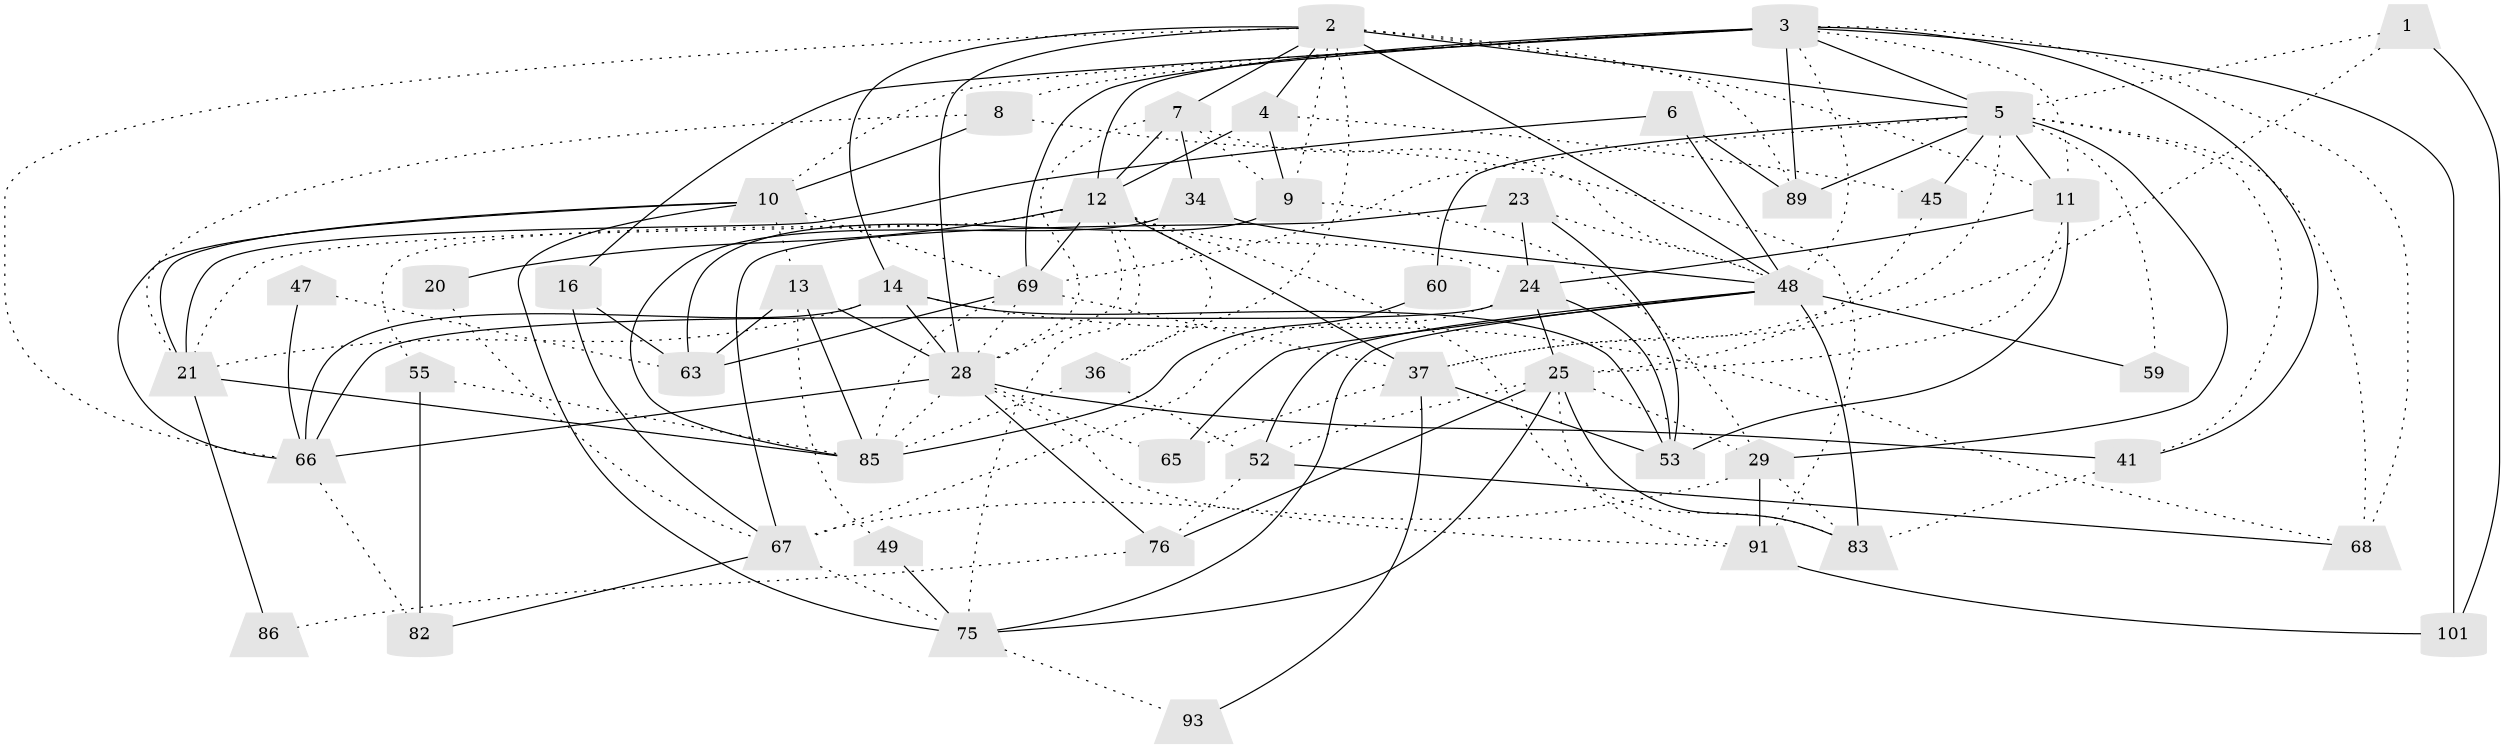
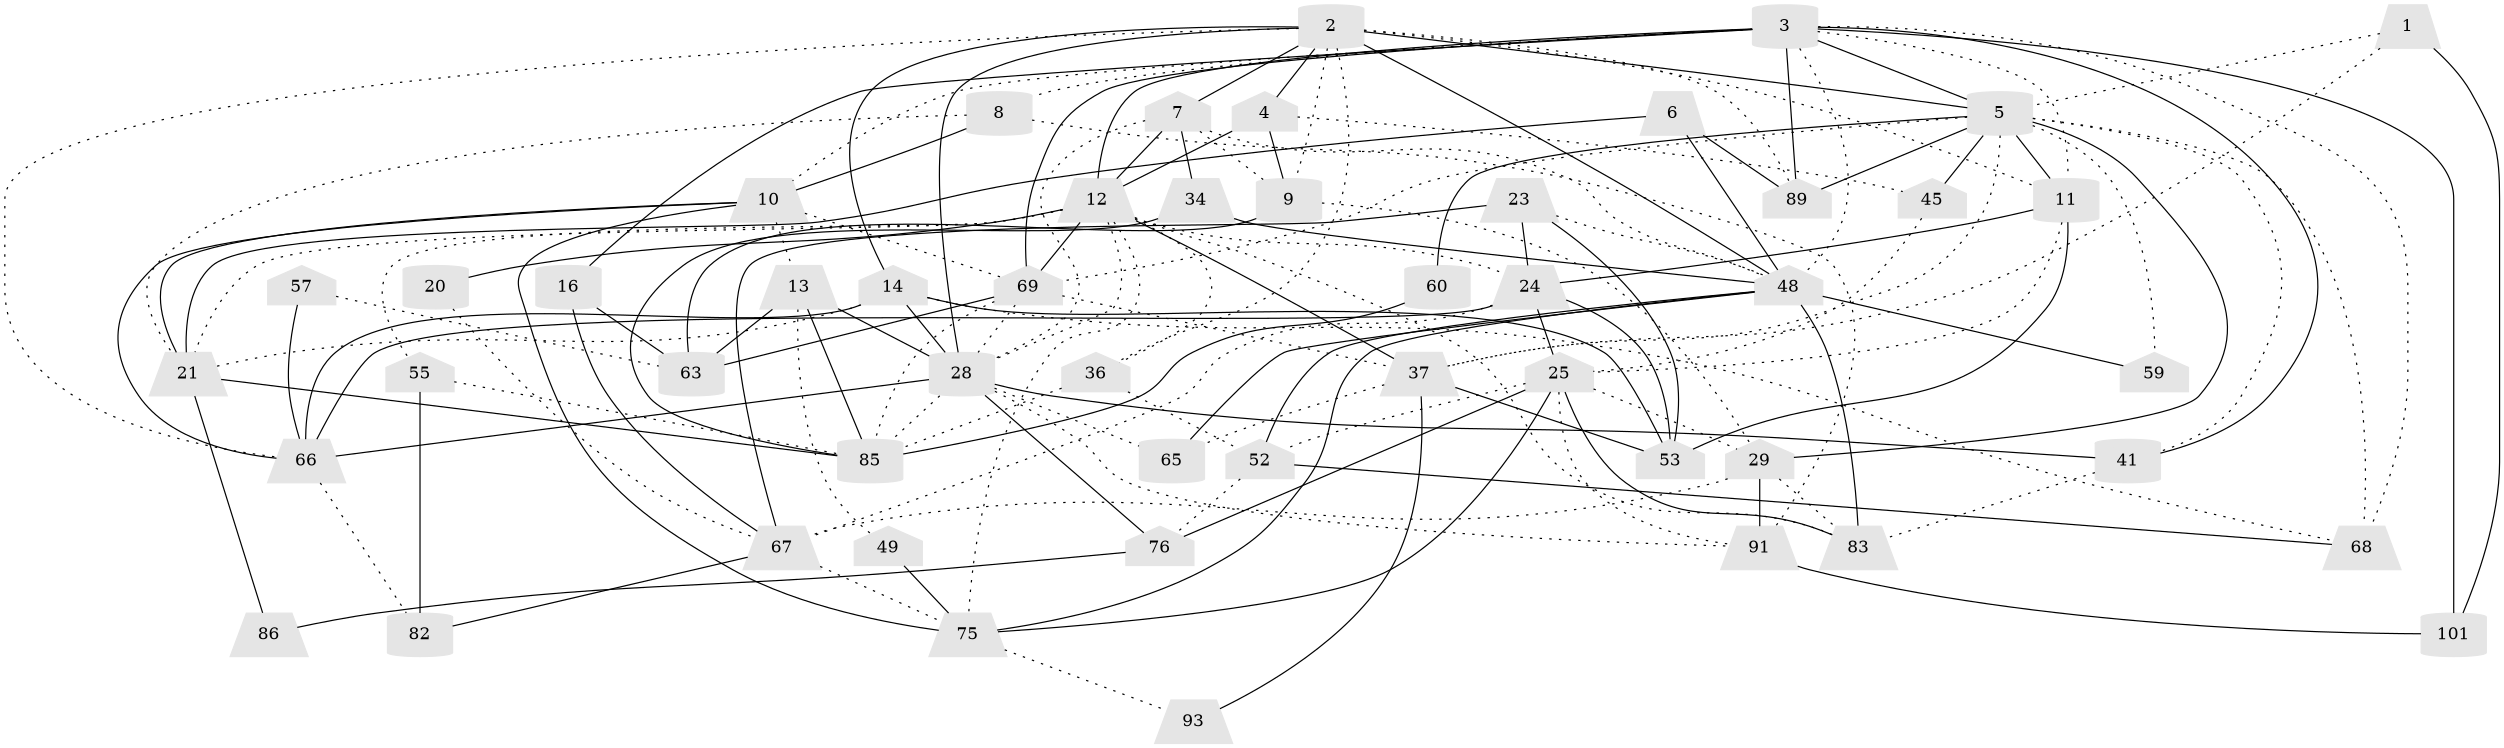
node "47": label "47" -> "57"
edge "76" -- "86": style dotted -> solid
